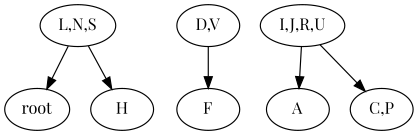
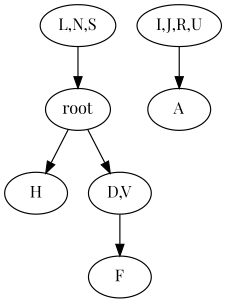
edge "L,N,S" -> "H": now "root" -> "H"
node "C,P": removed
edge "root" -> "D,V": added
